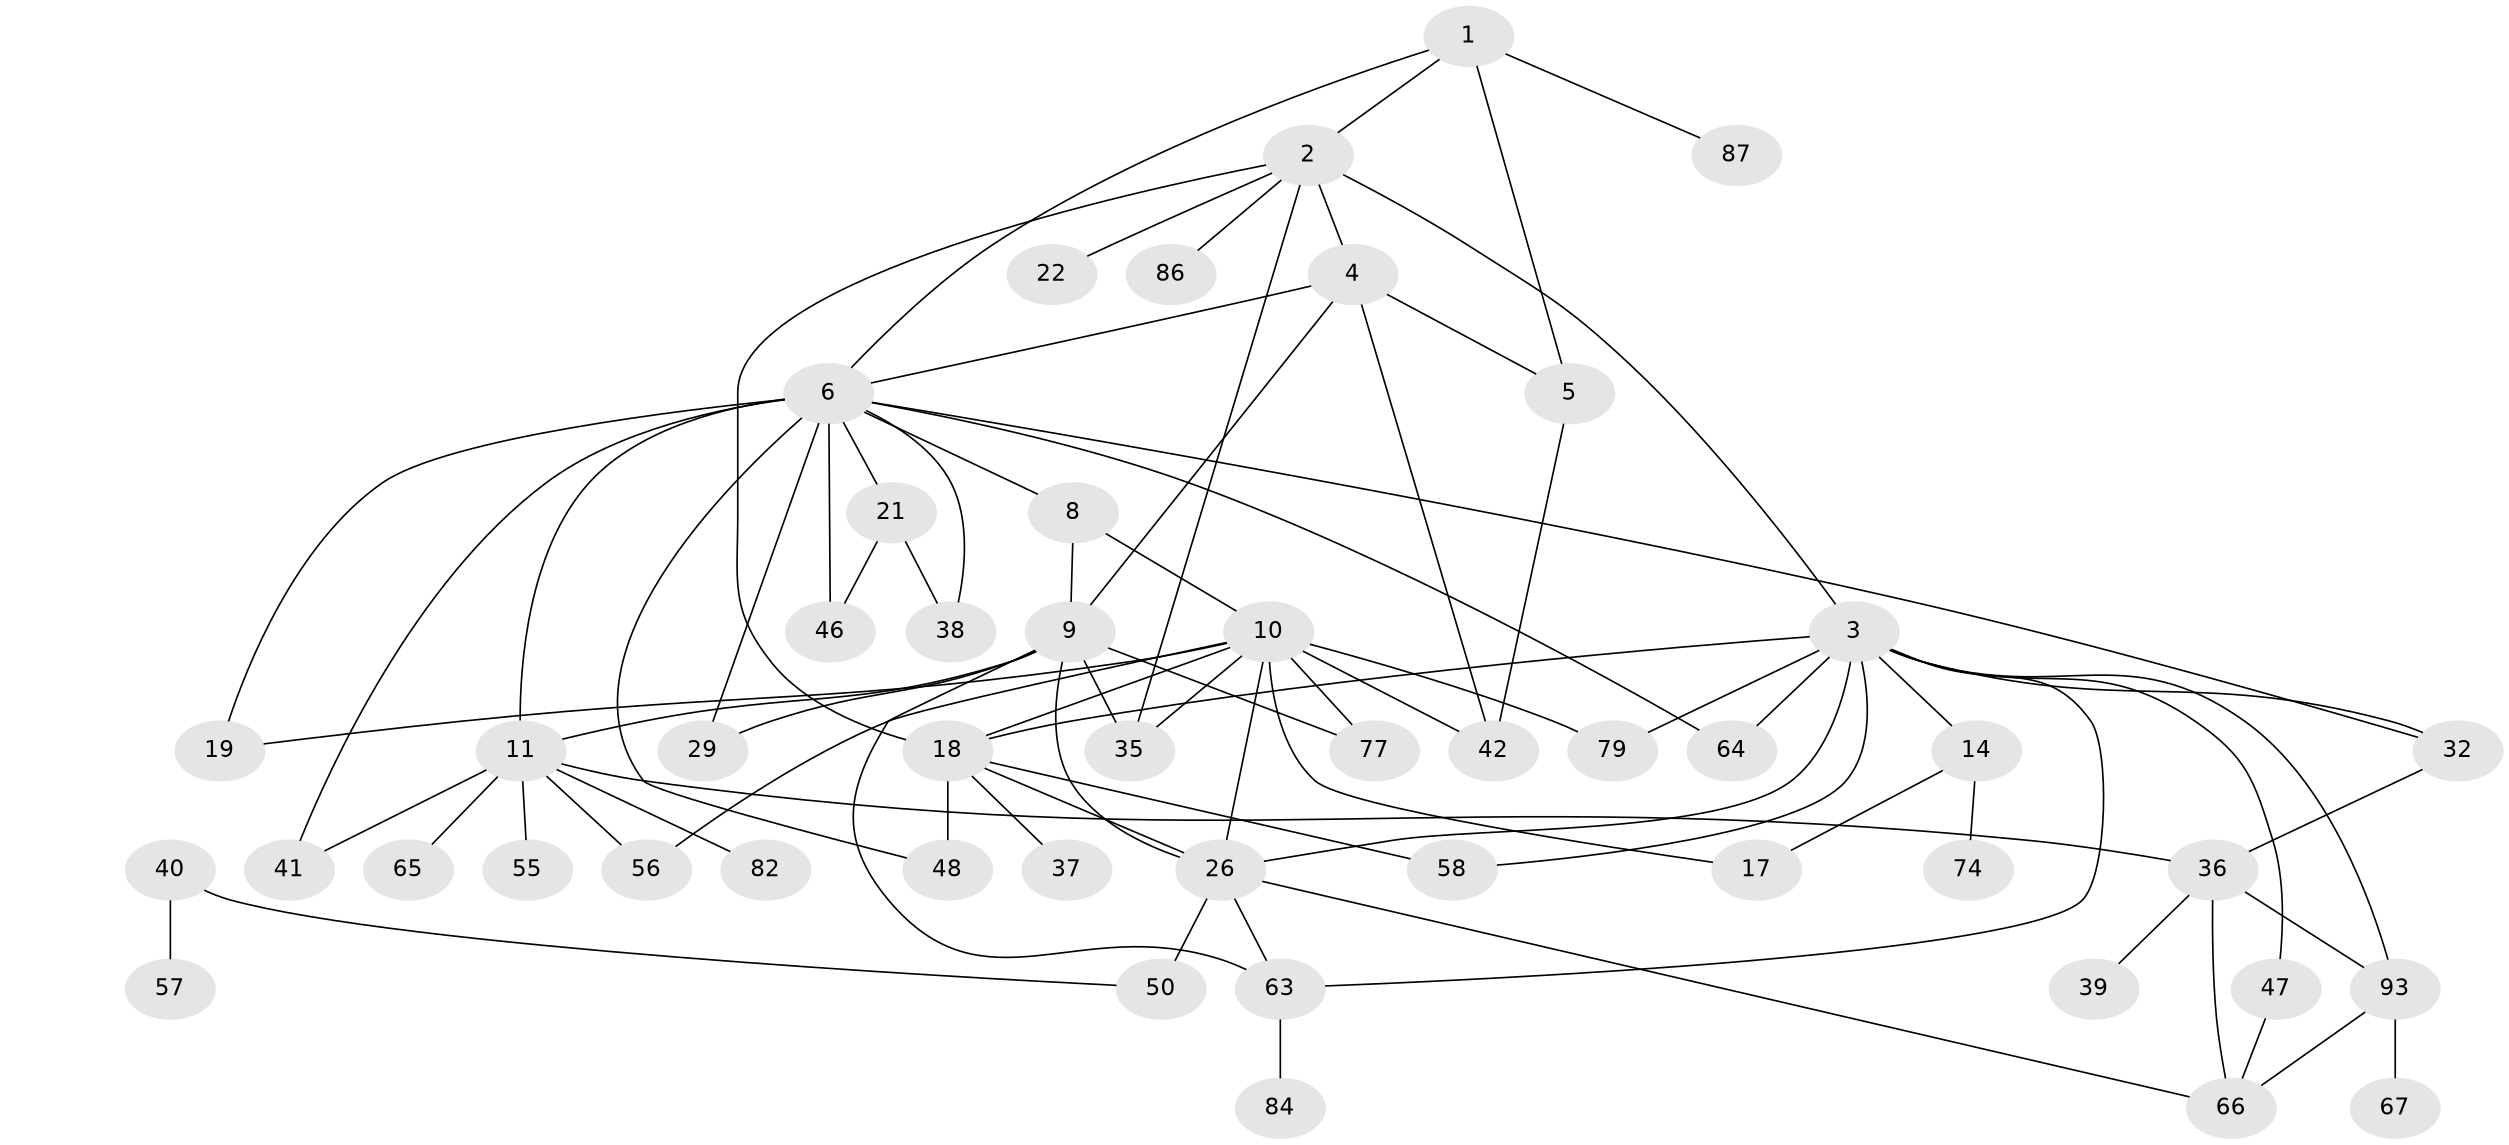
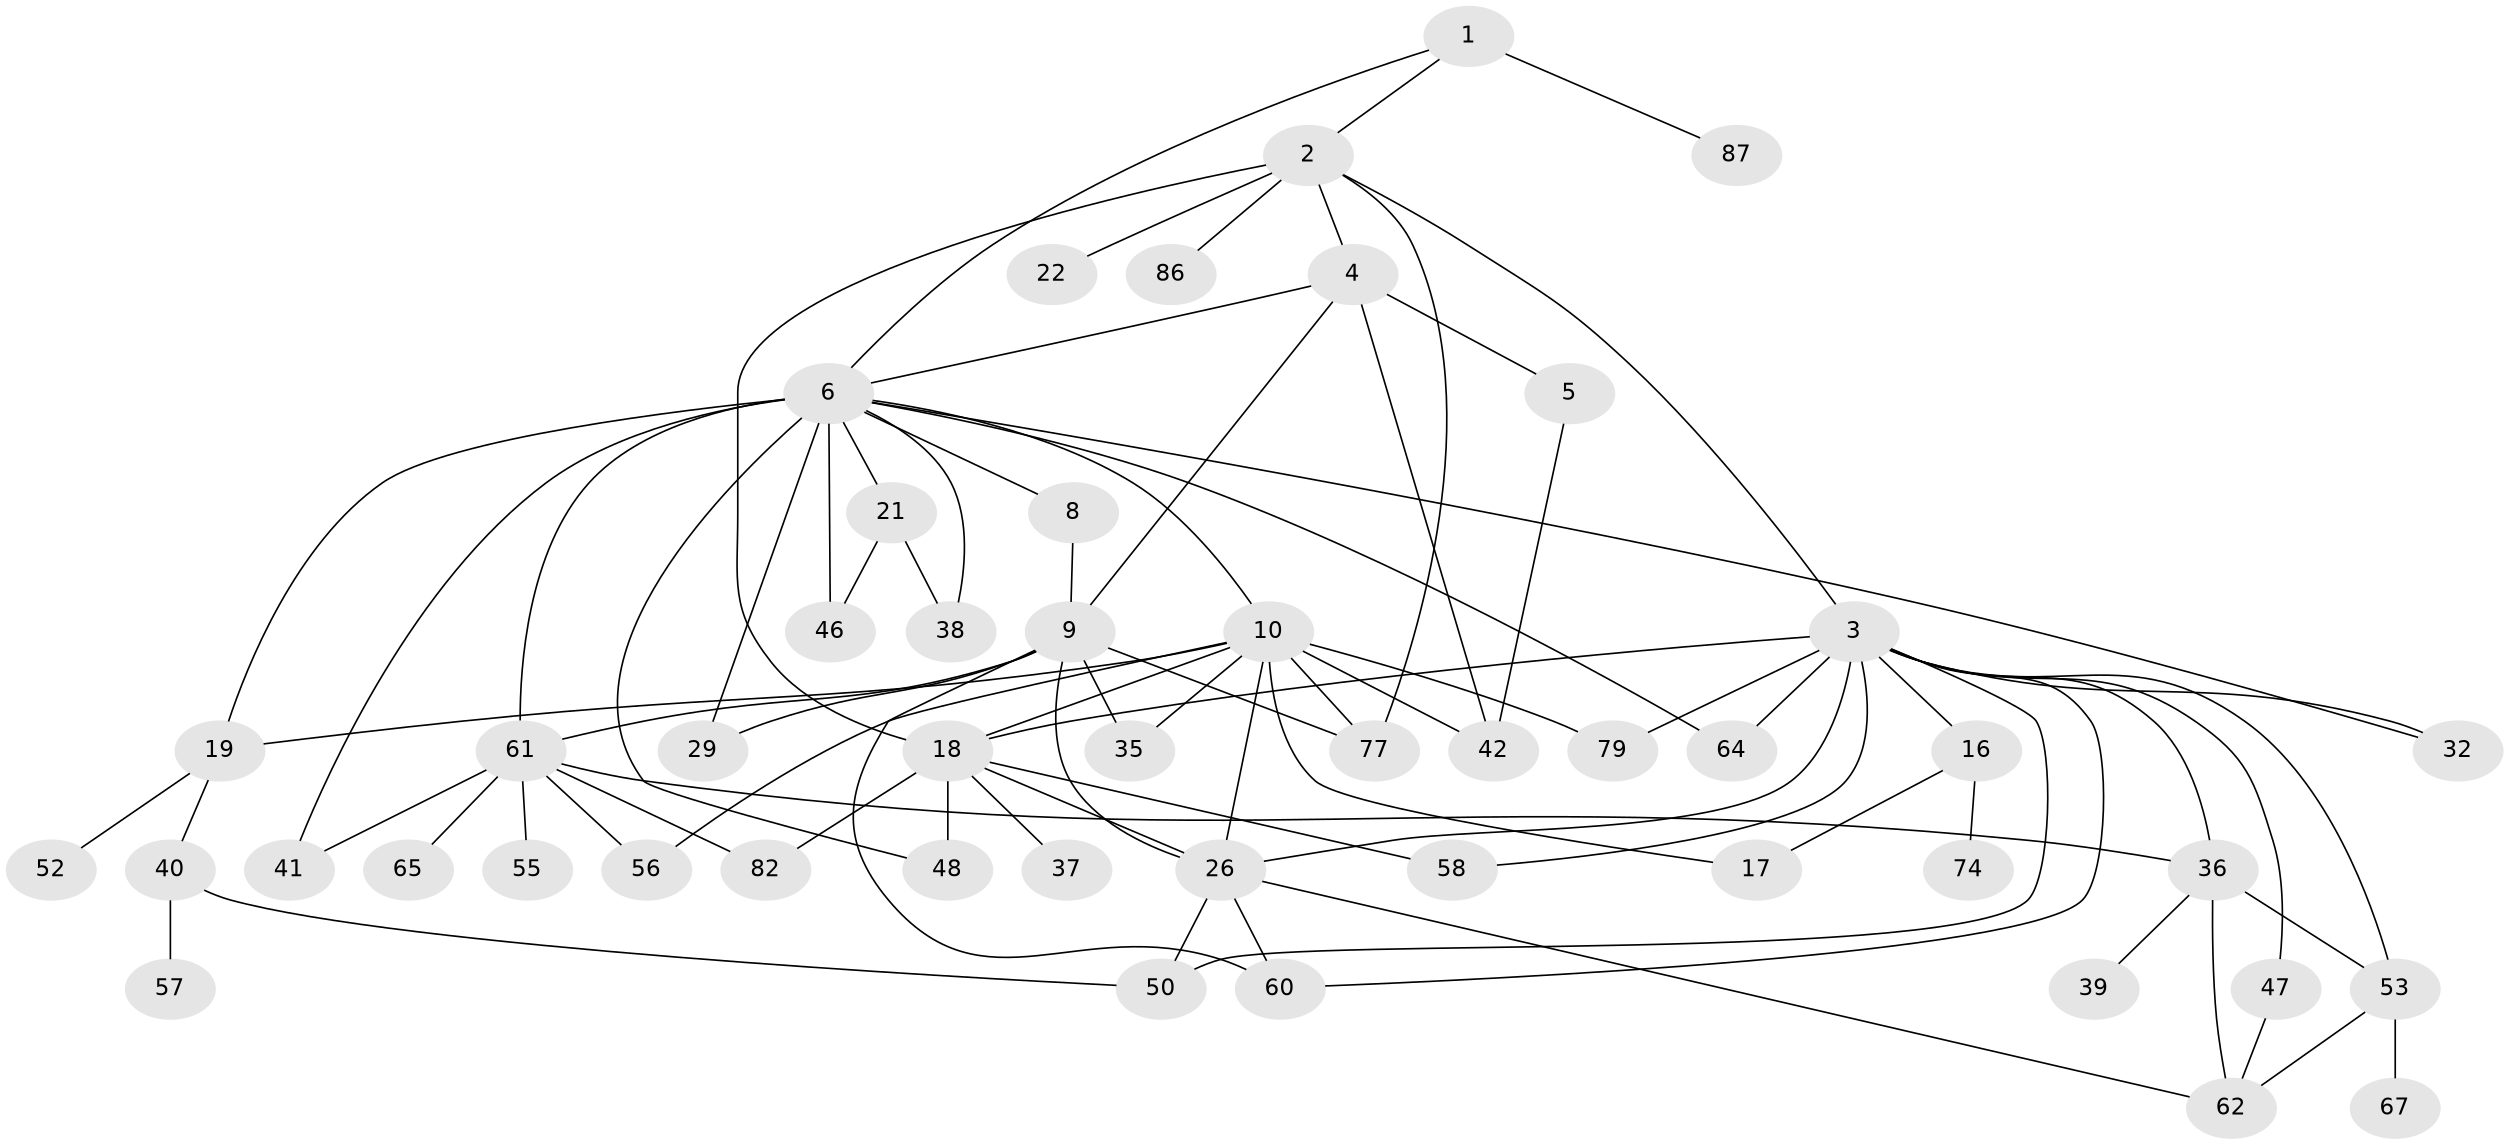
edge "1" -- "5": removed
edge "2" -- "35": now "2" -- "77"
edge "8" -- "10": now "6" -- "10"
node "11": label "11" -> "61"
node "14": label "14" -> "16"
edge "19" -- "40": added
edge "32" -- "36": now "3" -- "36"
edge "18" -- "82": added
node "52": added
edge "3" -- "50": added
node "63": label "63" -> "60"
node "93": label "93" -> "53"
node "84": removed
node "66": label "66" -> "62"
